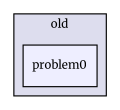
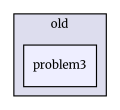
node "problem0": label "problem0" -> "problem3"
